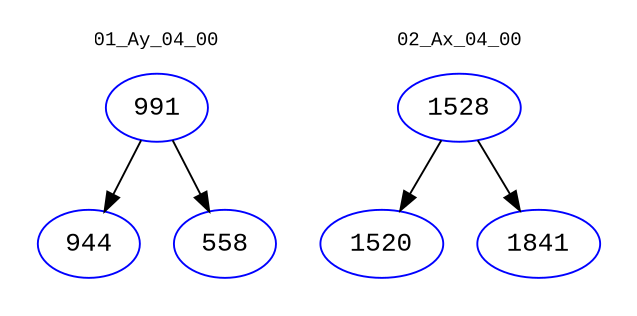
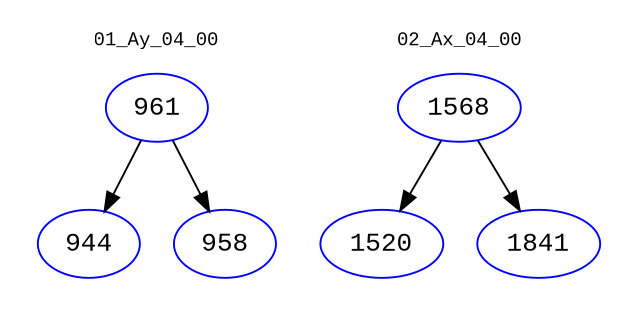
node "991": label "991" -> "961"
node "1528": label "1528" -> "1568"
node "558": label "558" -> "958"
